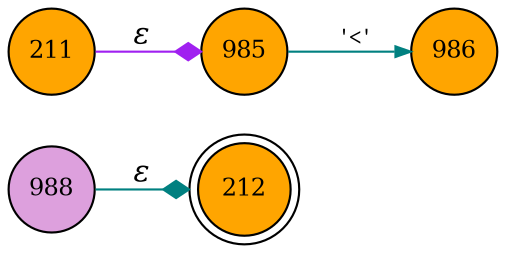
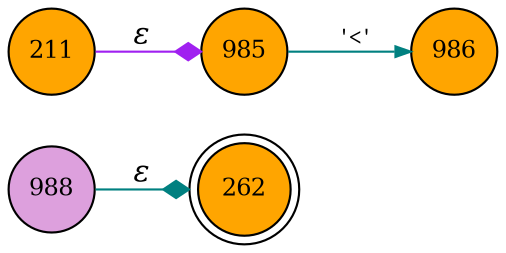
node "212": label "212" -> "262"
